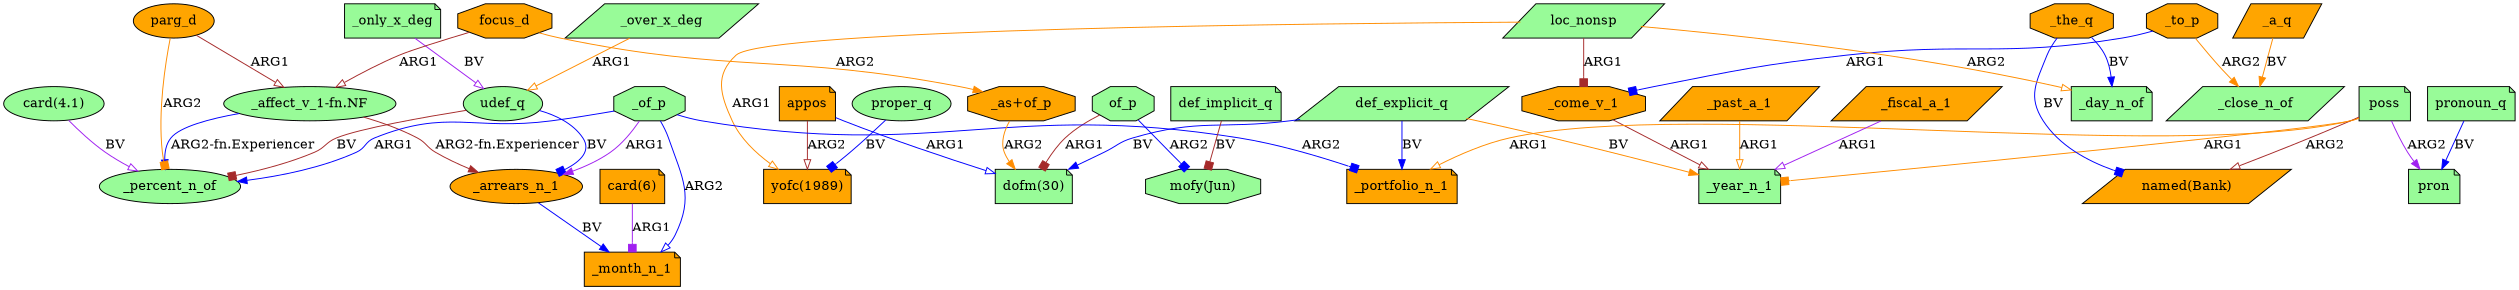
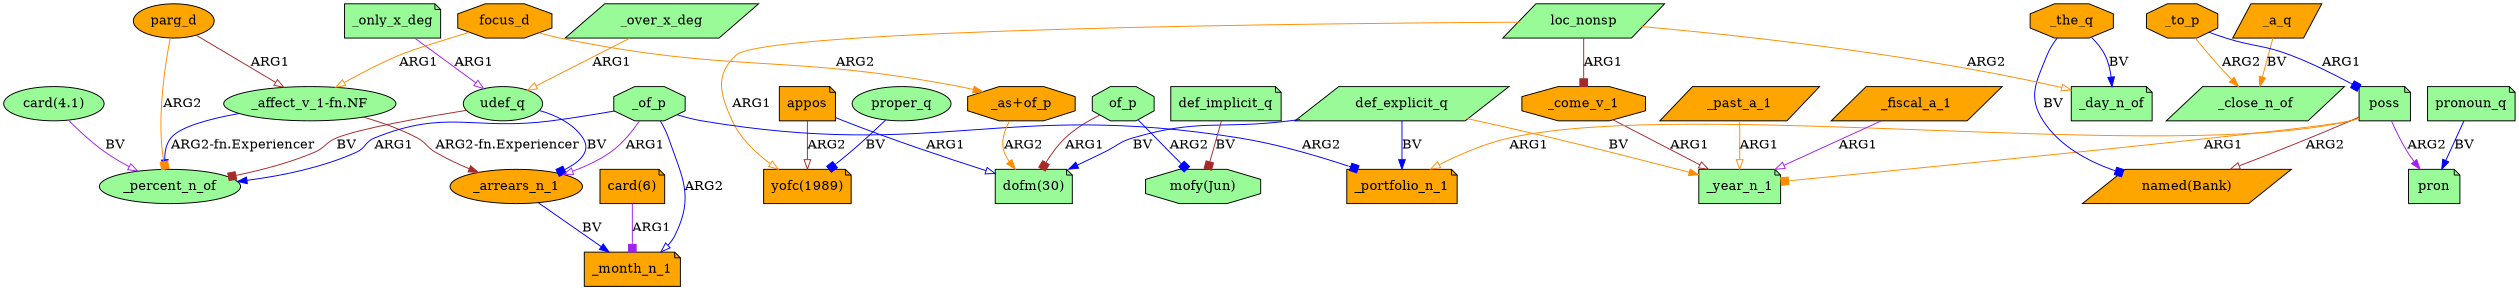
edge "_to_p" -> "_come_v_1": now "_to_p" -> "poss"
edge "focus_d" -> "_affect_v_1-fn.NF": color brown -> darkorange
edge "_only_x_deg" -> "udef_q": label "BV" -> "ARG1"
edge "_of_p" -> "_arrears_n_1": arrowhead normal -> onormal
